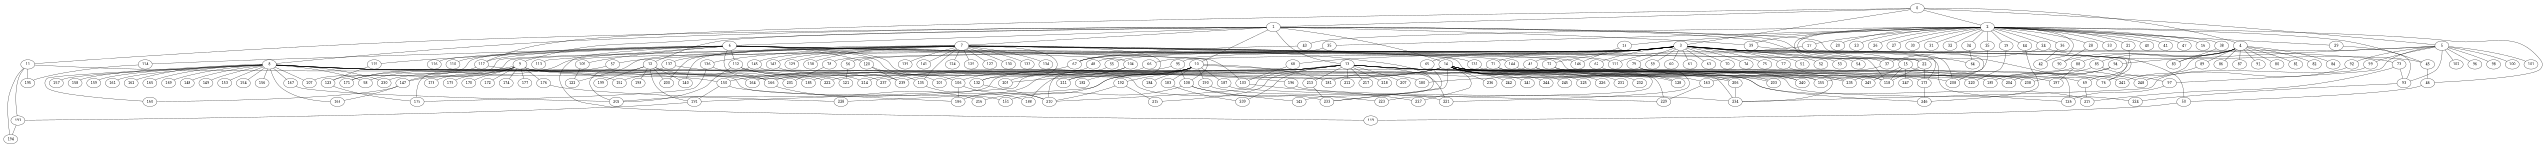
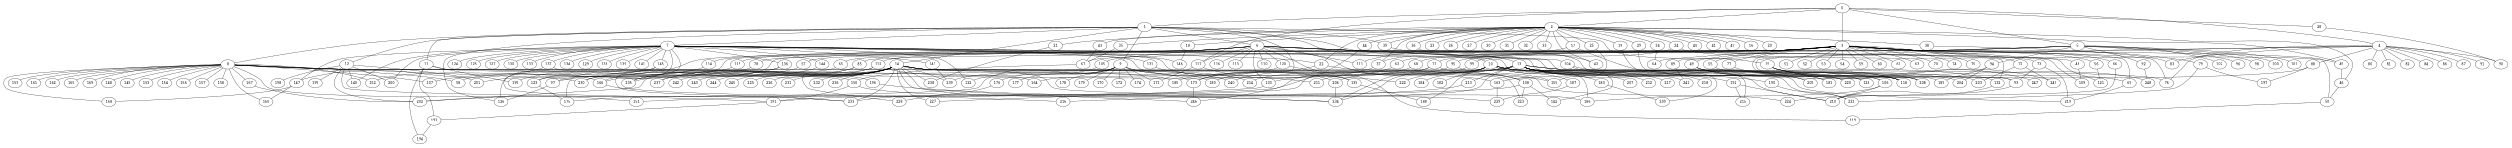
edge "2" -- "28": now "0" -- "28"
edge "14" -- "230": added
